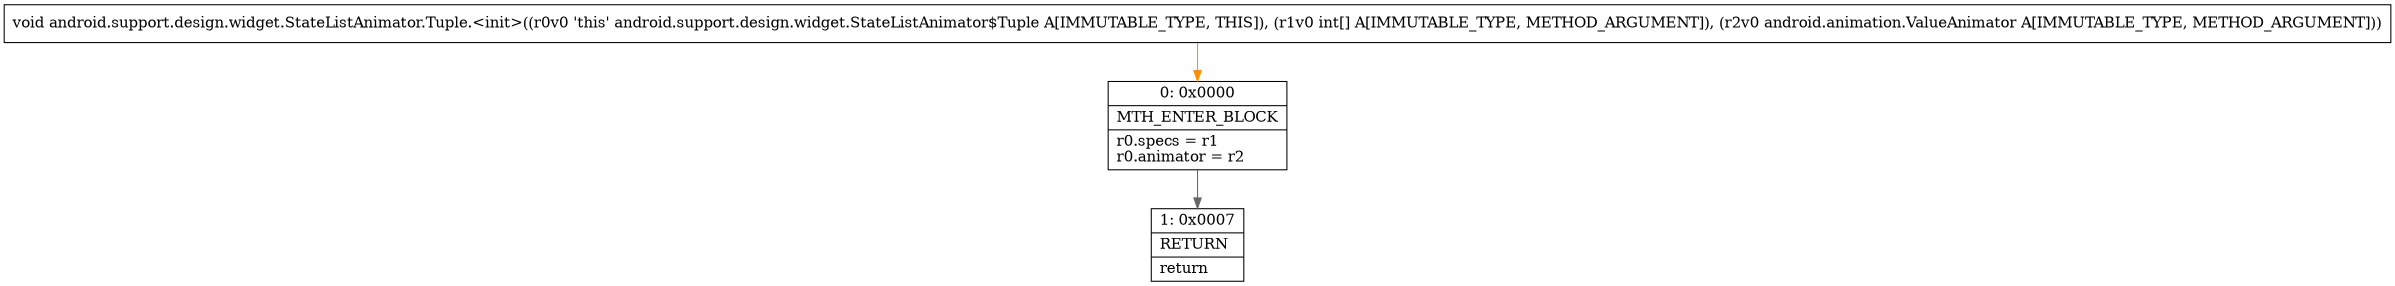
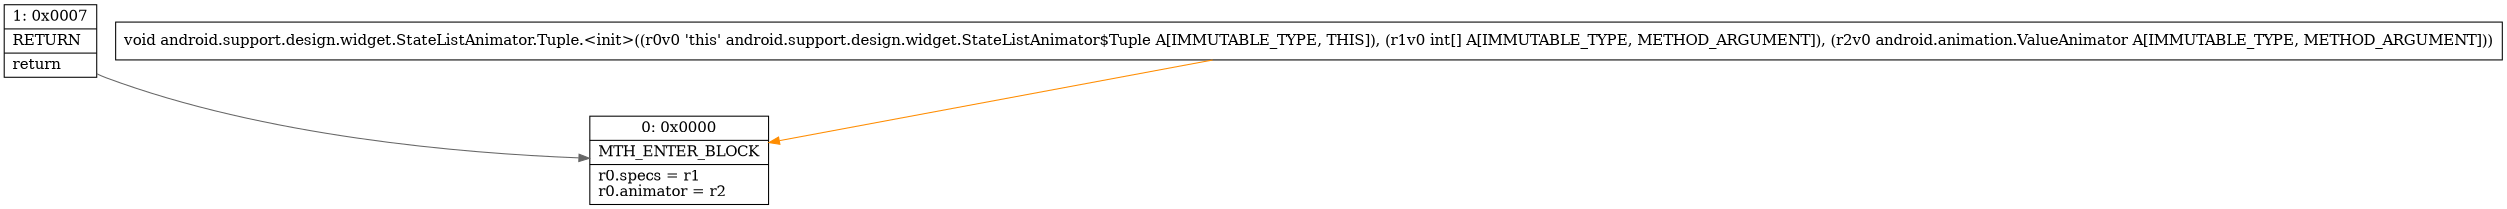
edge "0: 0x0000" -> "1: 0x0007": reversed
